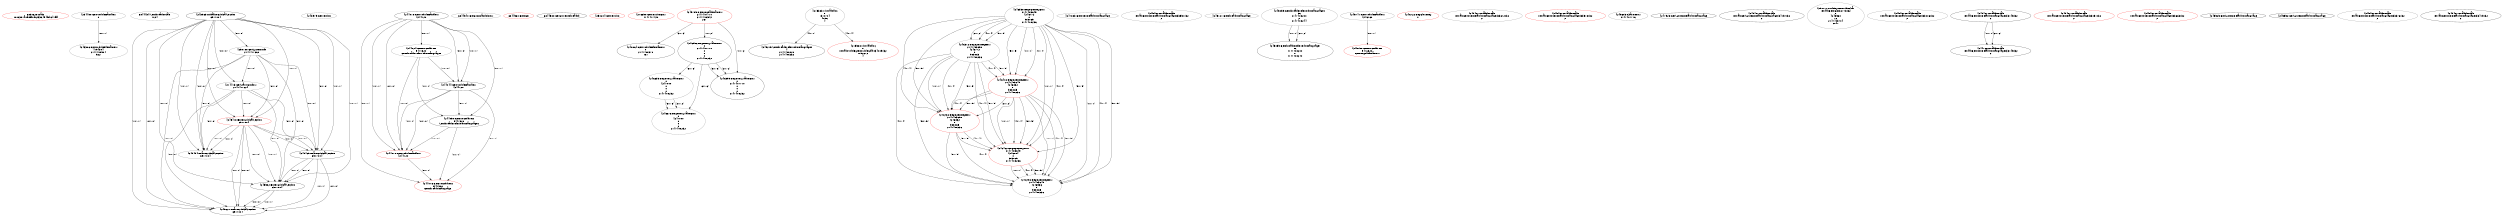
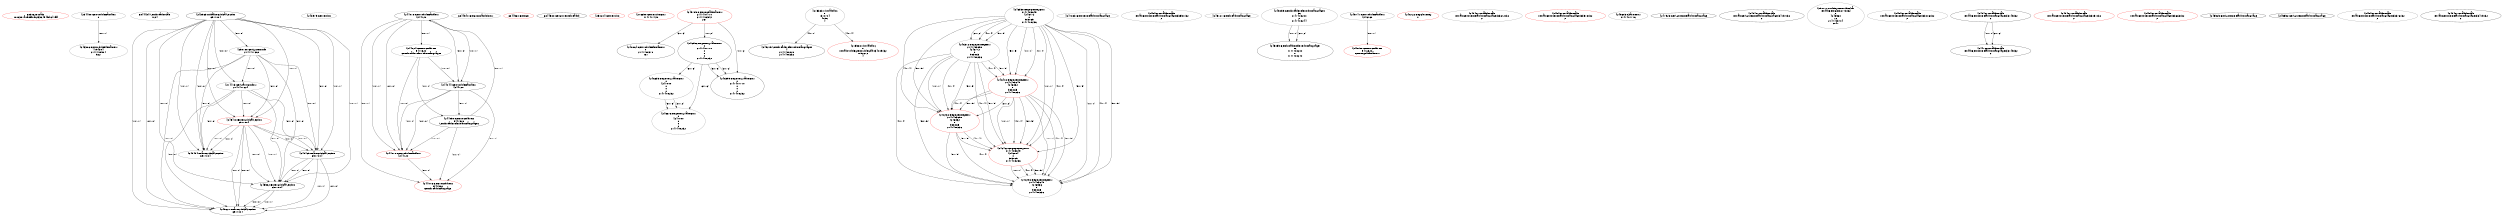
edge "4244018.GetModuleHandleW 4244120" -> "4244050.GetProcAddress 9441320 SetThreadPreferredUILanguages": reversed
